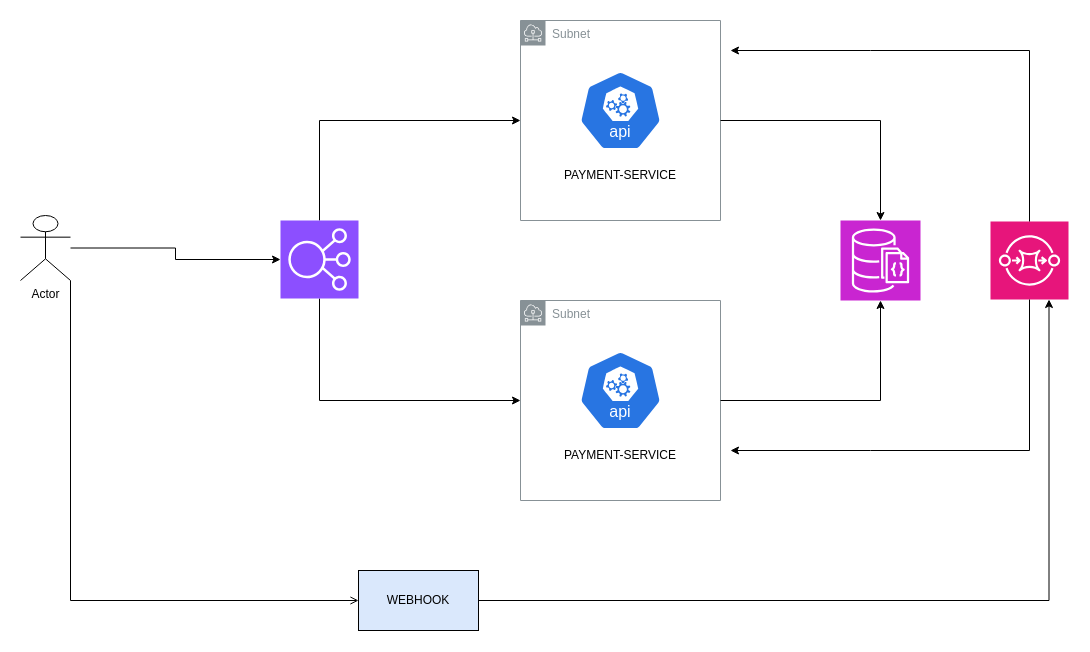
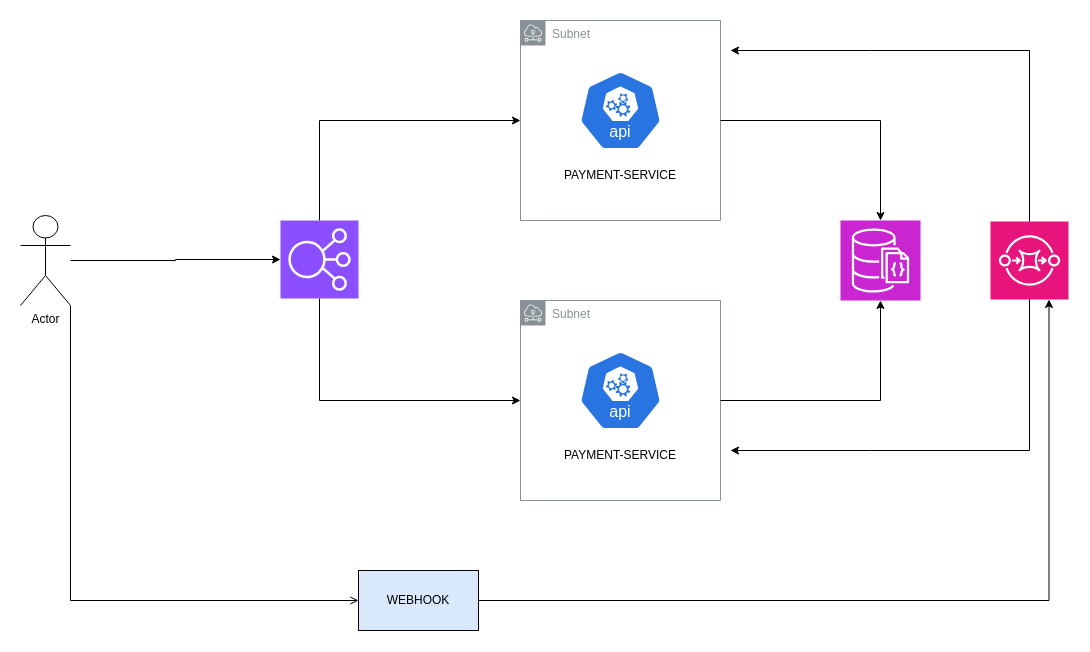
node "Actor": size 50x65 -> 50x90
